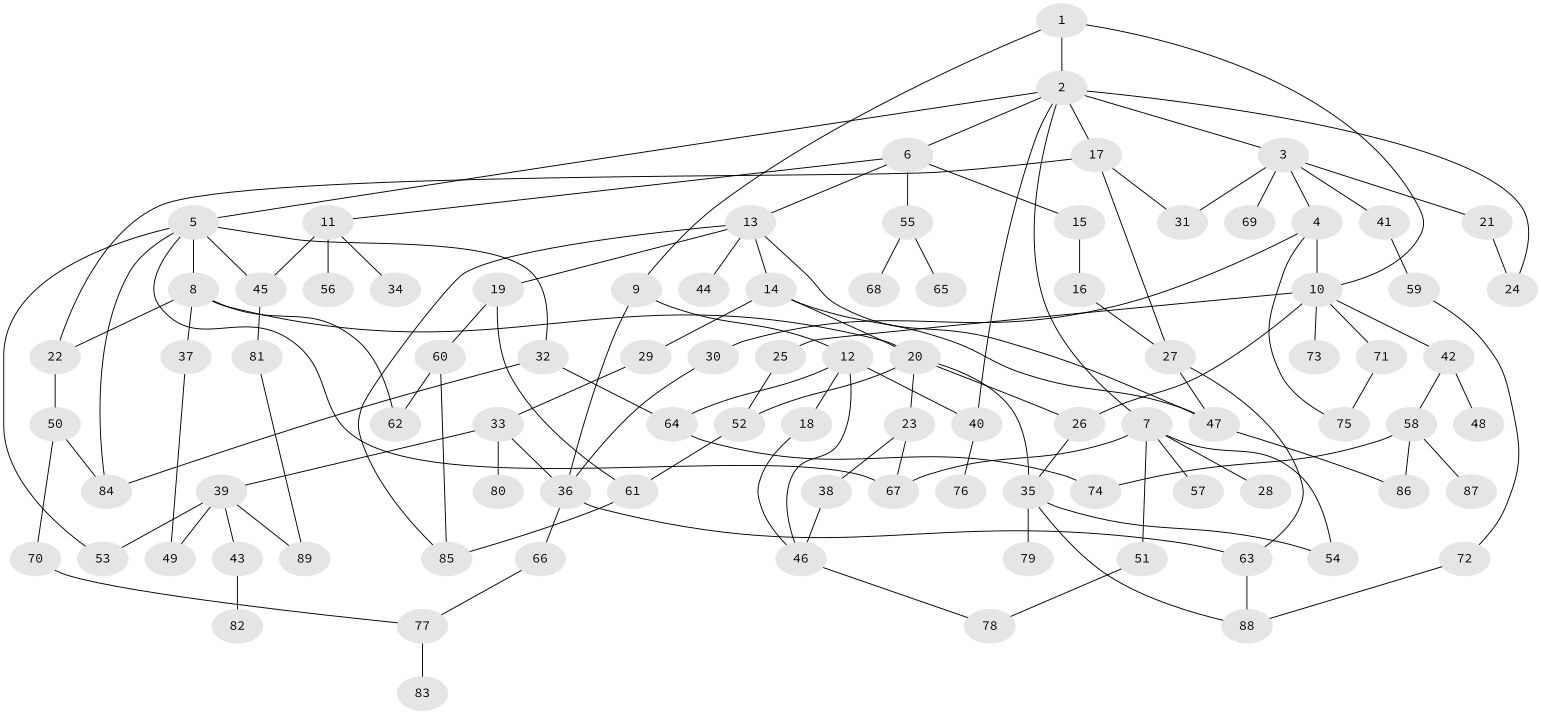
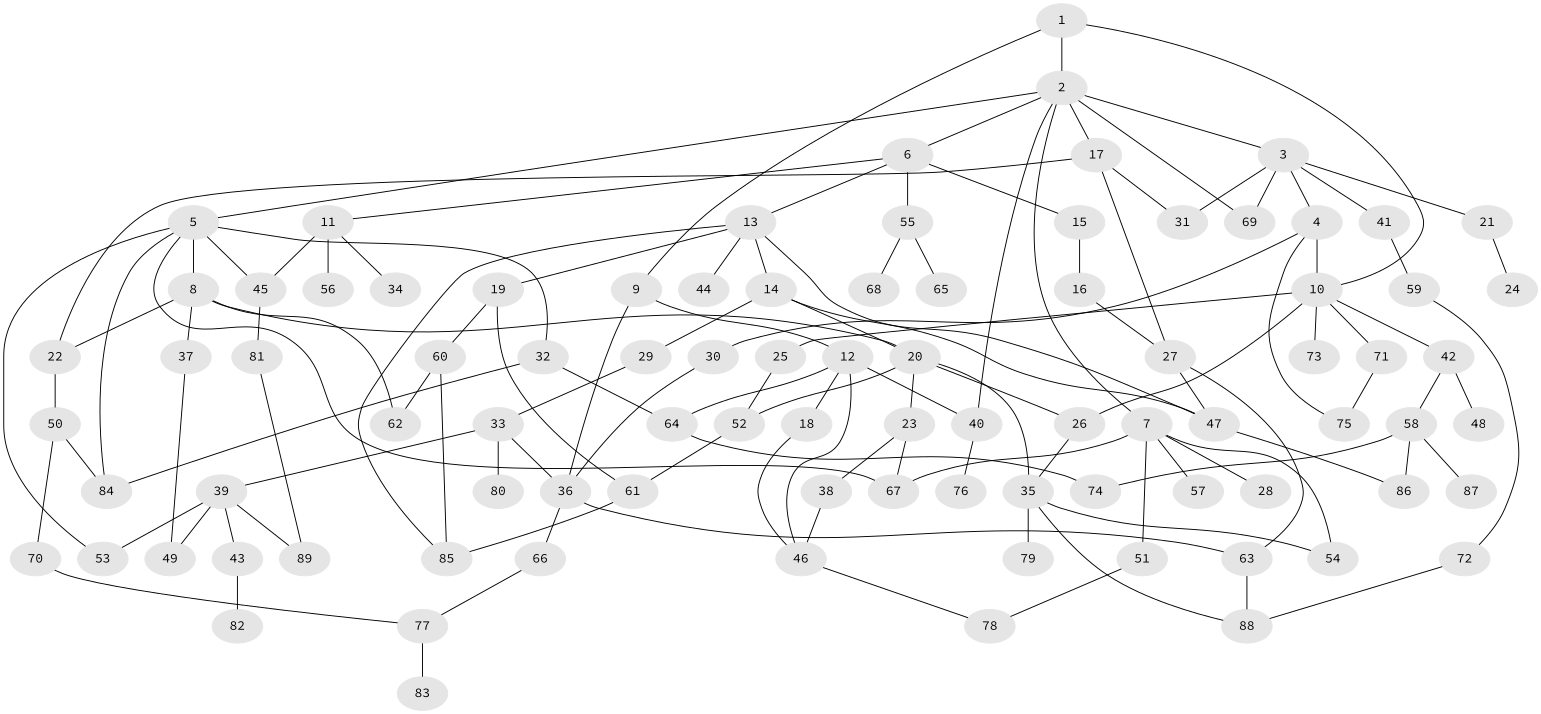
edge "2" -- "24": now "2" -- "69"
